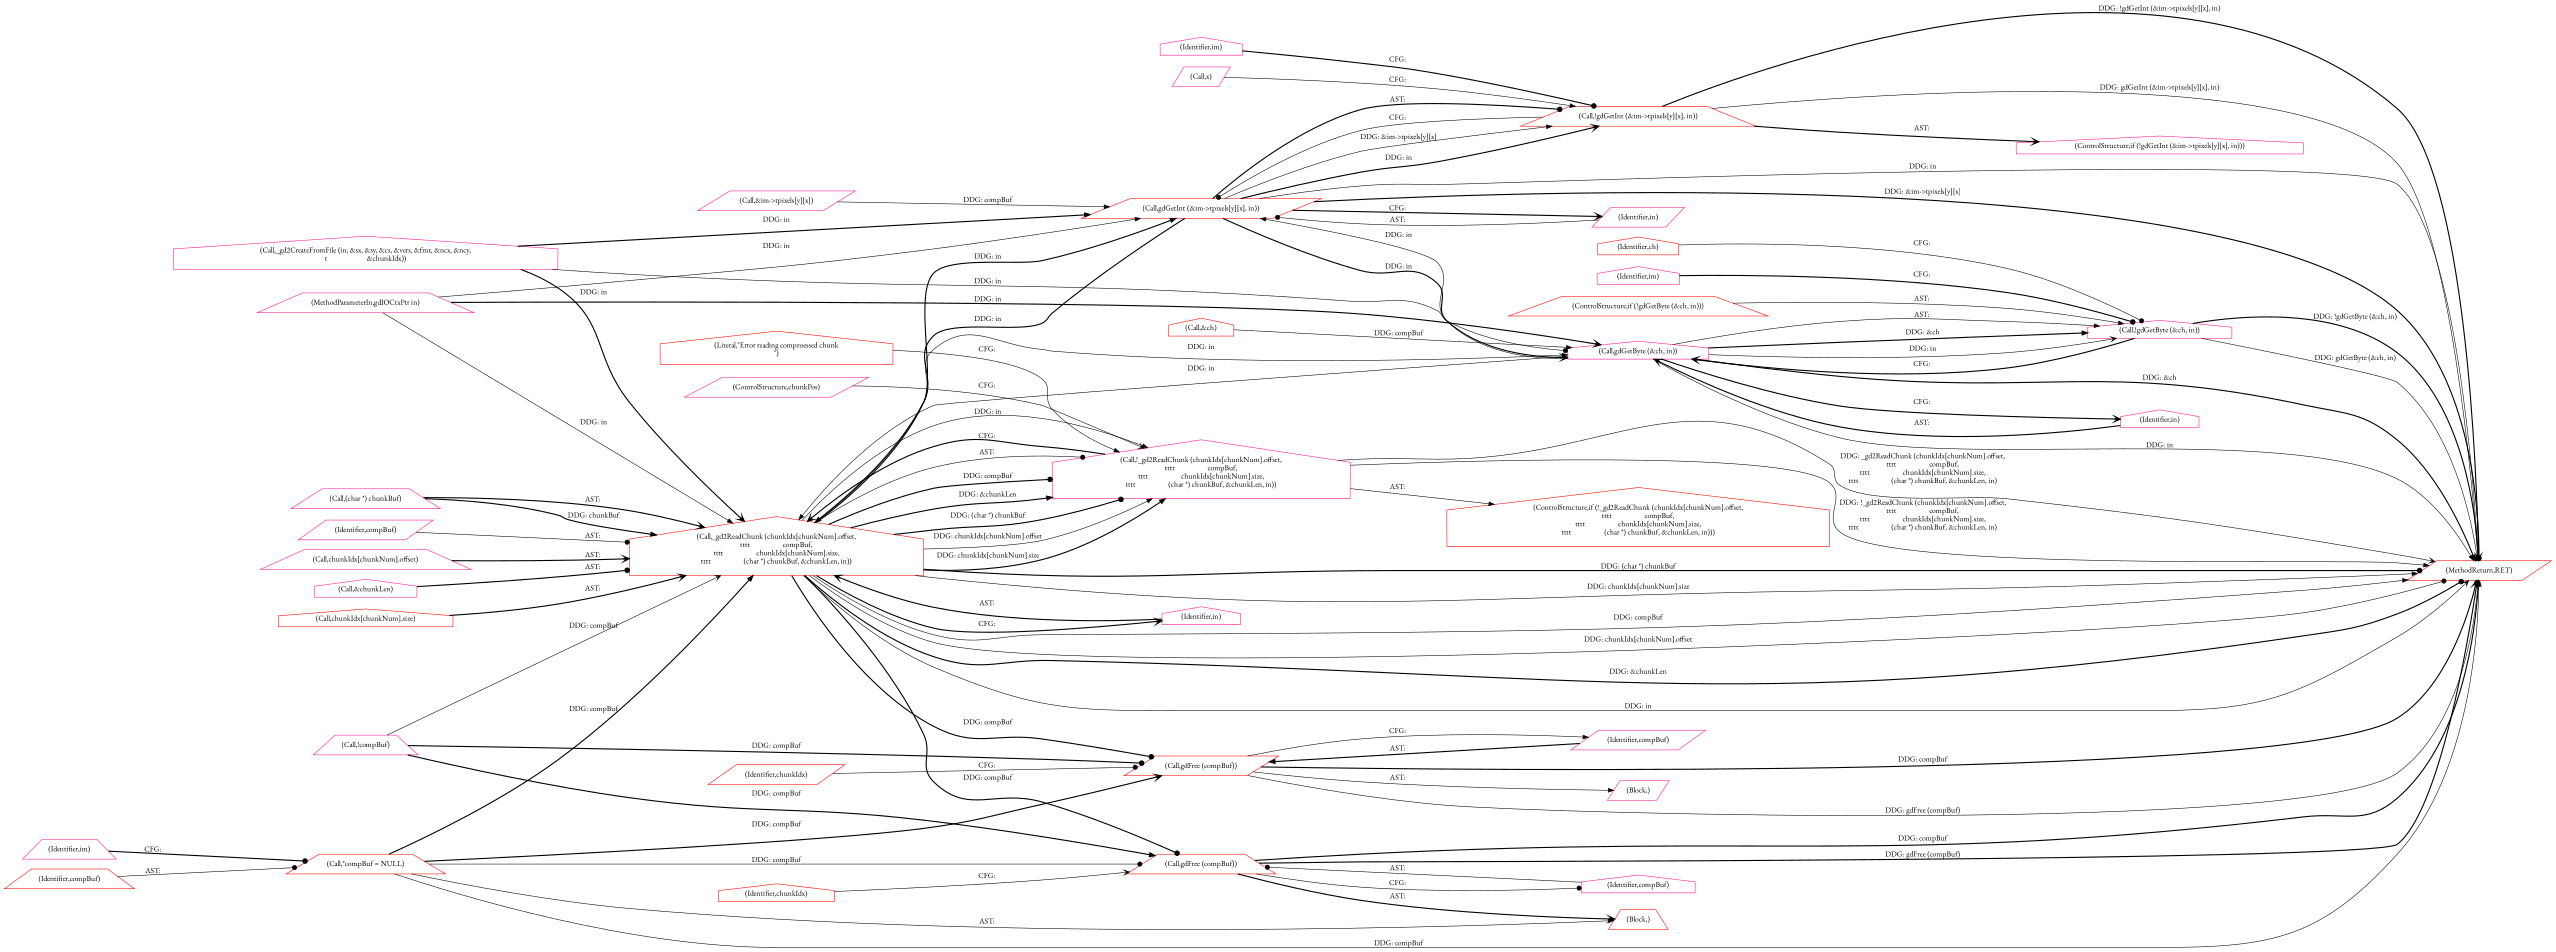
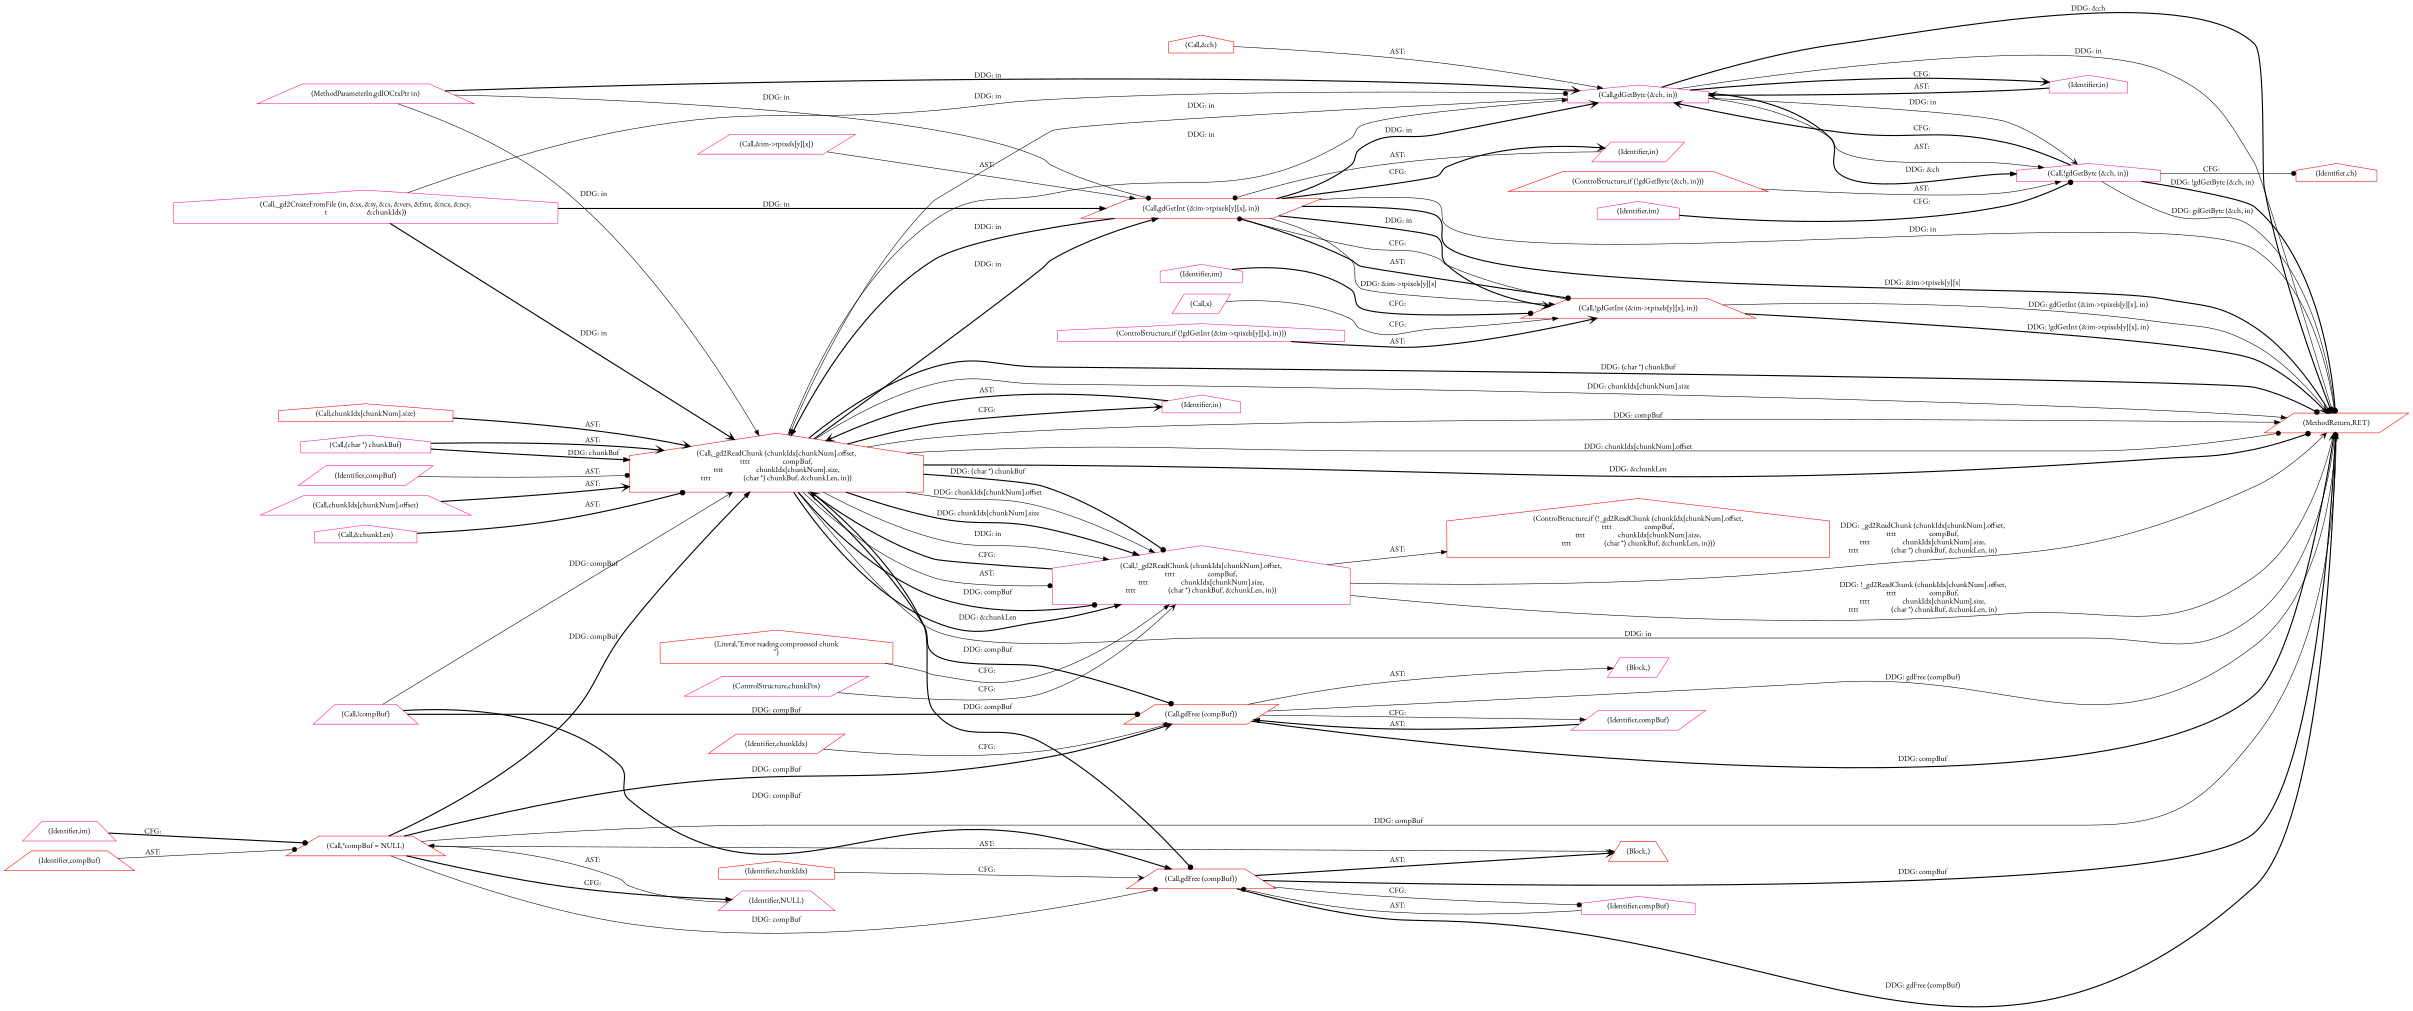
edge "(Call,!gdGetInt (&im->tpixels[y][x], in))" -> "(ControlStructure,if (!gdGetInt (&im->tpixels[y][x], in)))": reversed
edge "(Call,&im->tpixels[y][x])" -> "(Call,gdGetInt (&im->tpixels[y][x], in))": label "DDG: compBuf" -> "AST: "
edge "(Identifier,ch)" -> "(Call,!gdGetByte (&ch, in))": reversed
edge "(MethodParameterIn,gdIOCtxPtr in)" -> "(Call,gdGetInt (&im->tpixels[y][x], in))": arrowhead normal -> dot
edge "(Call,gdGetByte (&ch, in))" -> "(Call,gdGetInt (&im->tpixels[y][x], in))": removed, label "DDG: in"
edge "(Call,&ch)" -> "(Call,gdGetByte (&ch, in))": label "DDG: compBuf" -> "AST: "
node "(Call,(char *) chunkBuf)": shape trapezium -> house
node "(Identifier,NULL)": added
